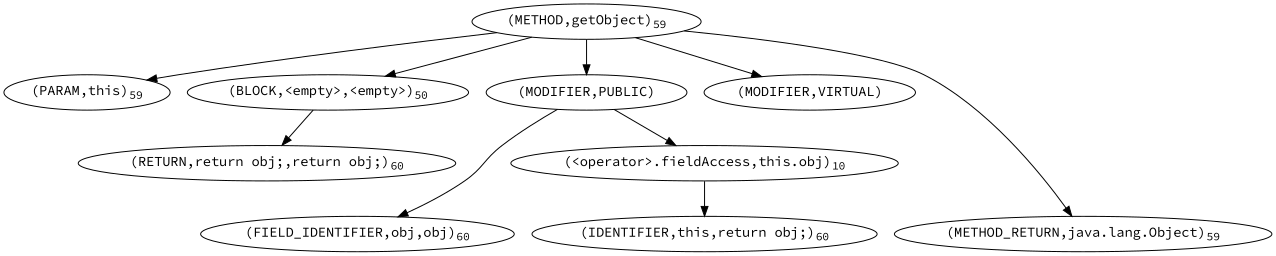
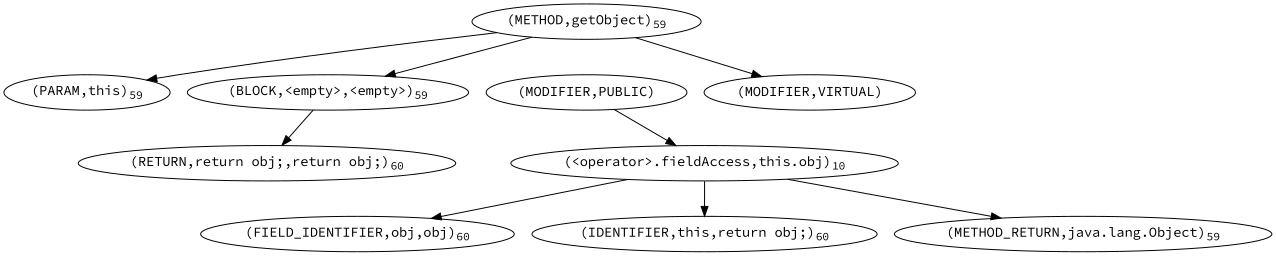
edge "(METHOD,getObject)" -> "(MODIFIER,PUBLIC)": removed
edge "(METHOD,getObject)" -> "(METHOD_RETURN,java.lang.Object)": now "(<operator>.fieldAccess,this.obj)" -> "(METHOD_RETURN,java.lang.Object)"
node "(BLOCK,<empty>,<empty>)": text "50" -> "59"
edge "(MODIFIER,PUBLIC)" -> "(FIELD_IDENTIFIER,obj,obj)": now "(<operator>.fieldAccess,this.obj)" -> "(FIELD_IDENTIFIER,obj,obj)"
